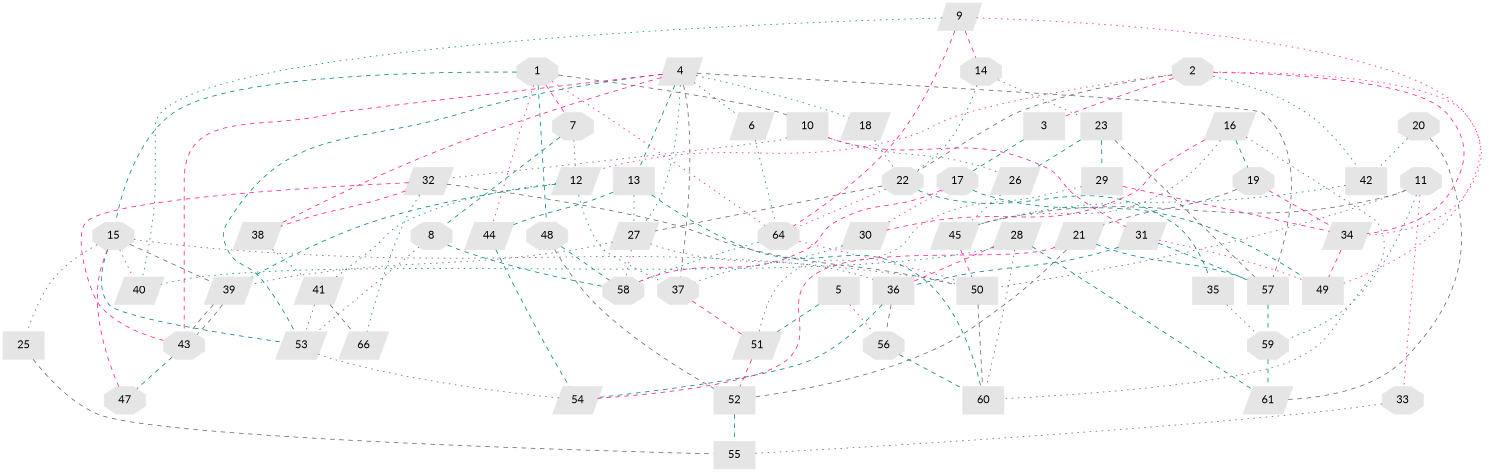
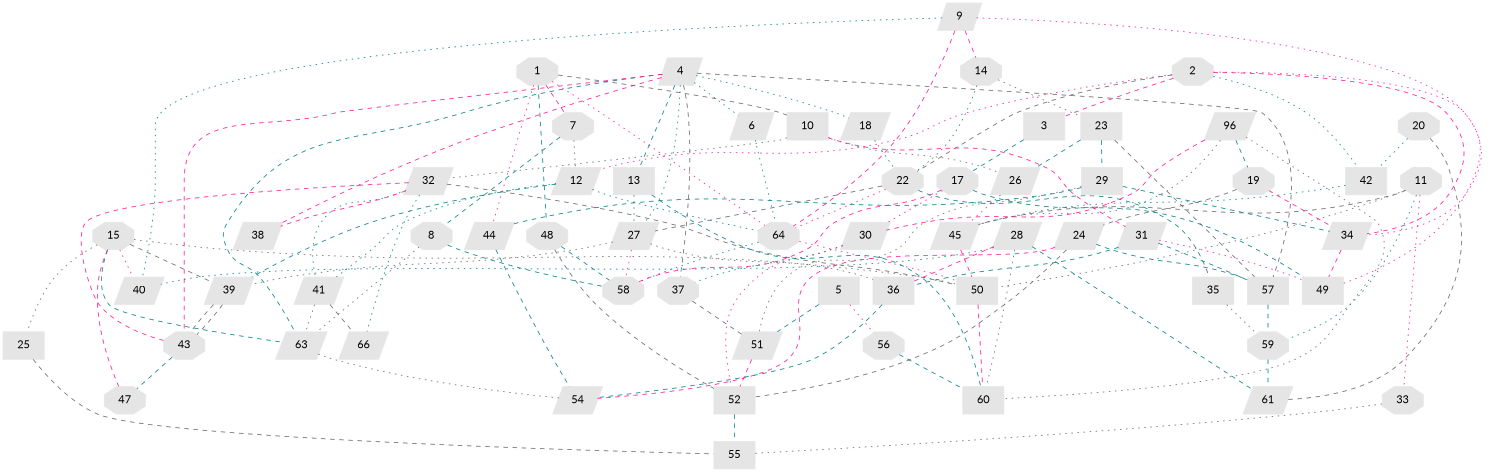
edge "1" -- "15": removed
node "16": label "16" -> "96"
edge "29" -- "34": color deeppink -> teal
edge "13" -- "44": now "29" -- "44"
node "21": label "21" -> "24"
edge "12" -- "37": now "12" -- "64"
edge "38" -- "41": now "32" -- "41"
edge "30" -- "52": added
edge "37" -- "51": color deeppink -> gray40
edge "36" -- "56": removed
node "53": label "53" -> "63"
edge "50" -- "60": color gray40 -> deeppink
